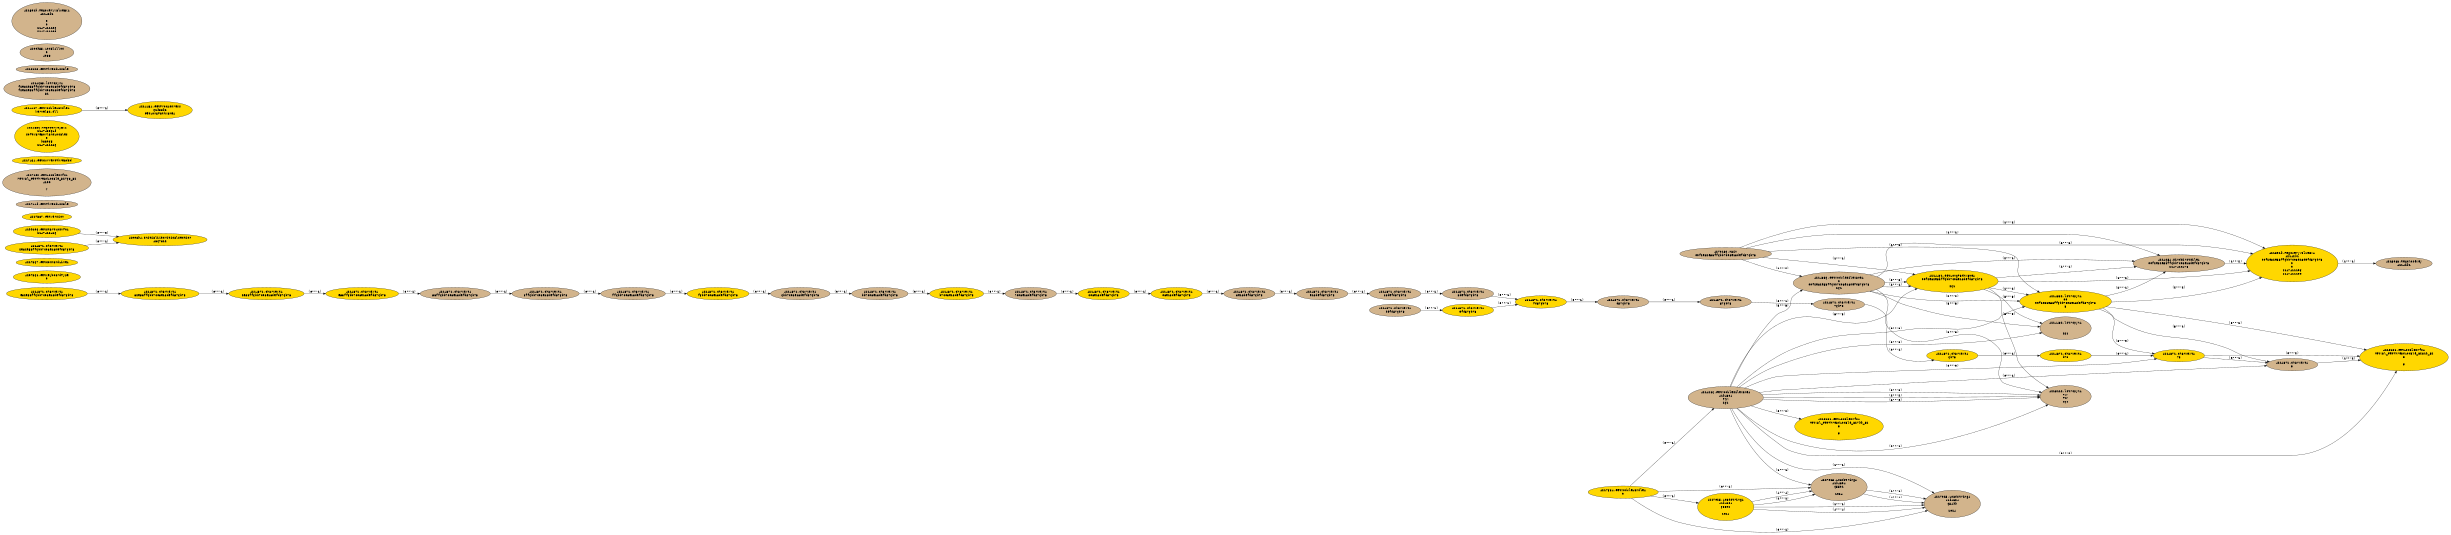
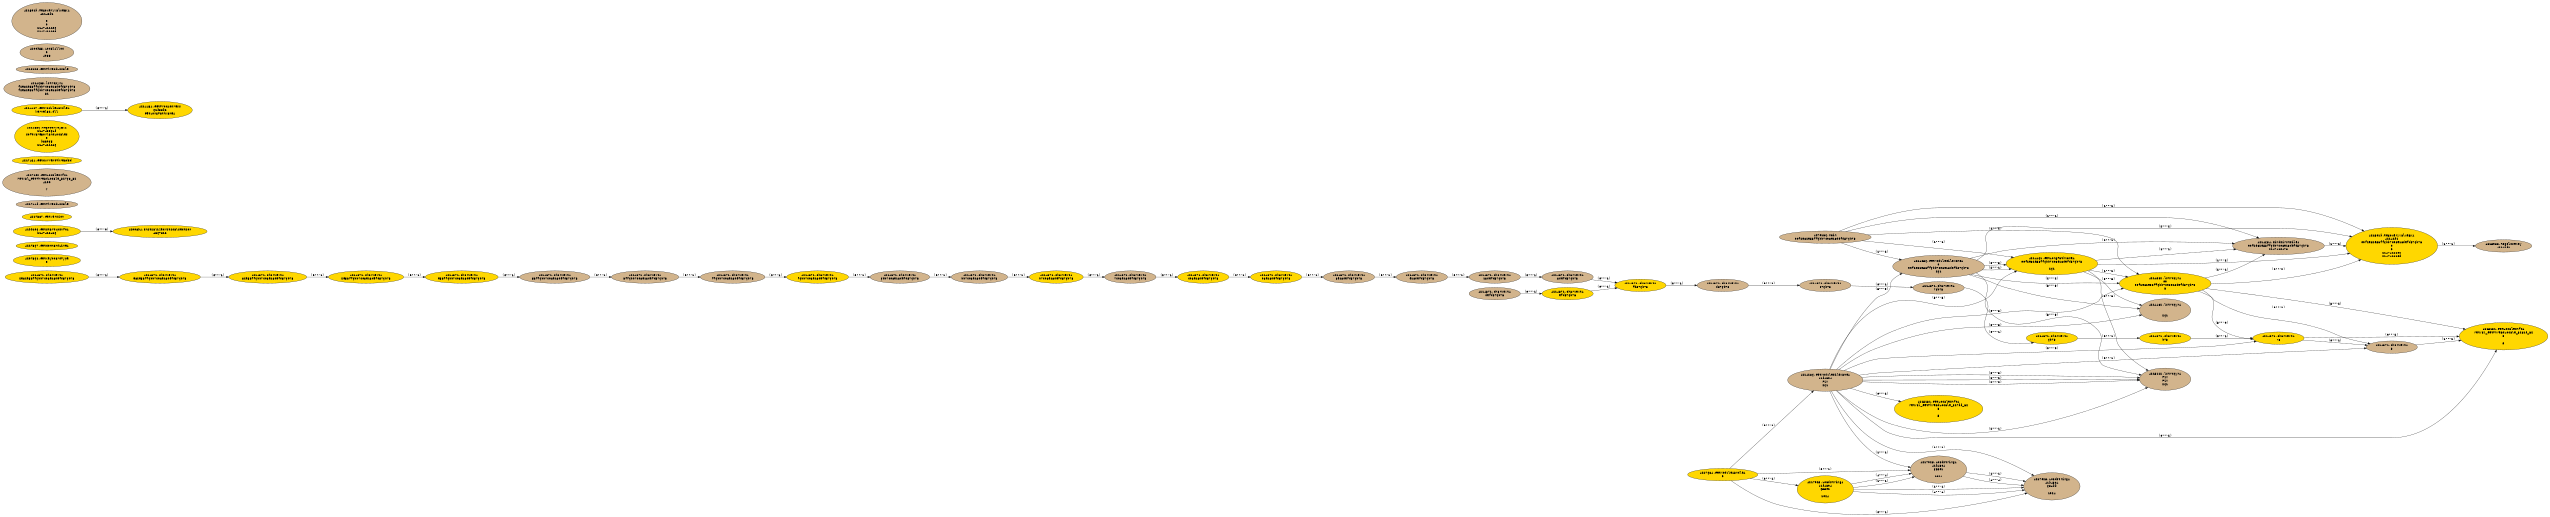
edge "4214371.CharNextA 2e82e5aff6bb7c08e18defd576b73" -> "4200894.InitializeCriticalSection 4367812": now "4214371.CharNextA 2e82e5aff6bb7c08e18defd576b73" -> "4214371.CharNextA e82e5aff6bb7c08e18defd576b73"
